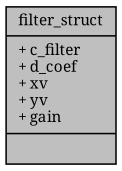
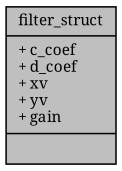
node "filter_struct": text "+ c_filter" -> "+ c_coef"
